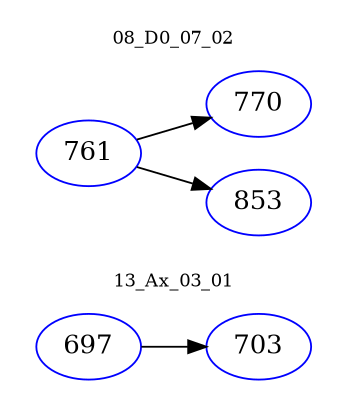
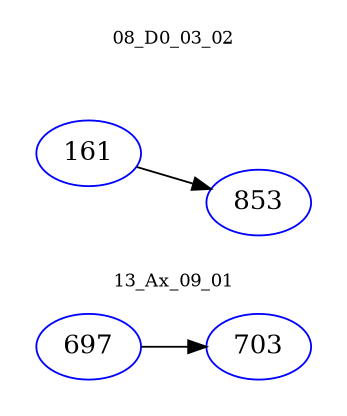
cluster "08_D0_07_02": label "08_D0_07_02" -> "08_D0_03_02"
node "770": removed
node "761": label "761" -> "161"
cluster "13_Ax_03_01": label "13_Ax_03_01" -> "13_Ax_09_01"
